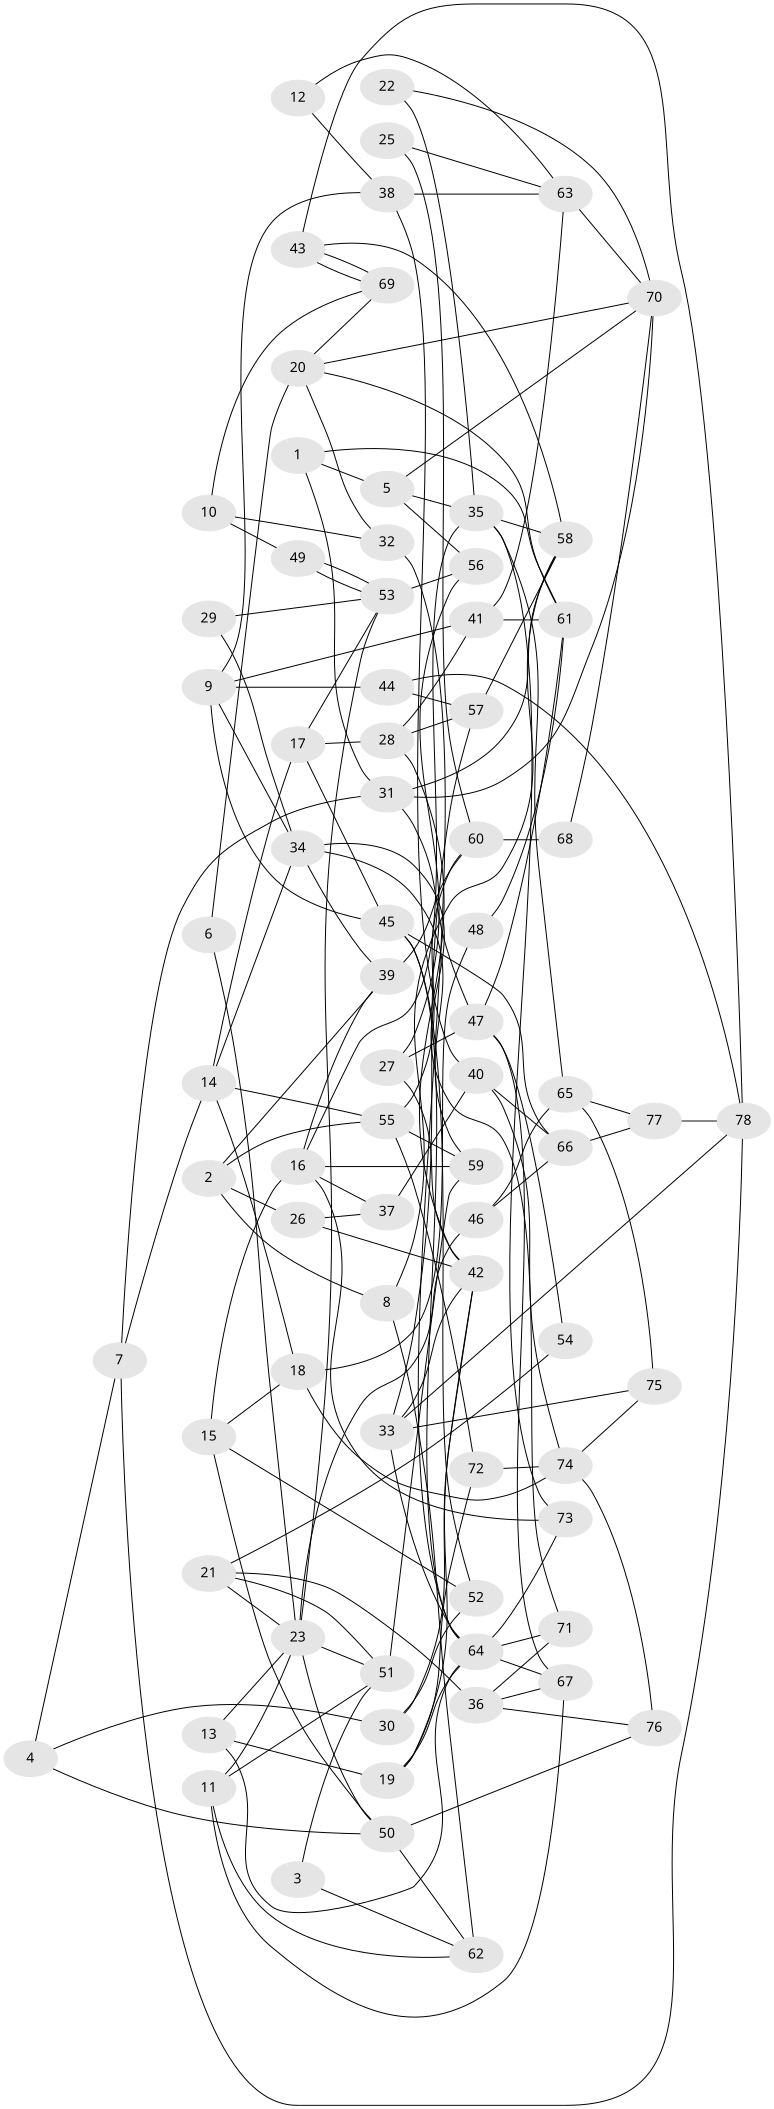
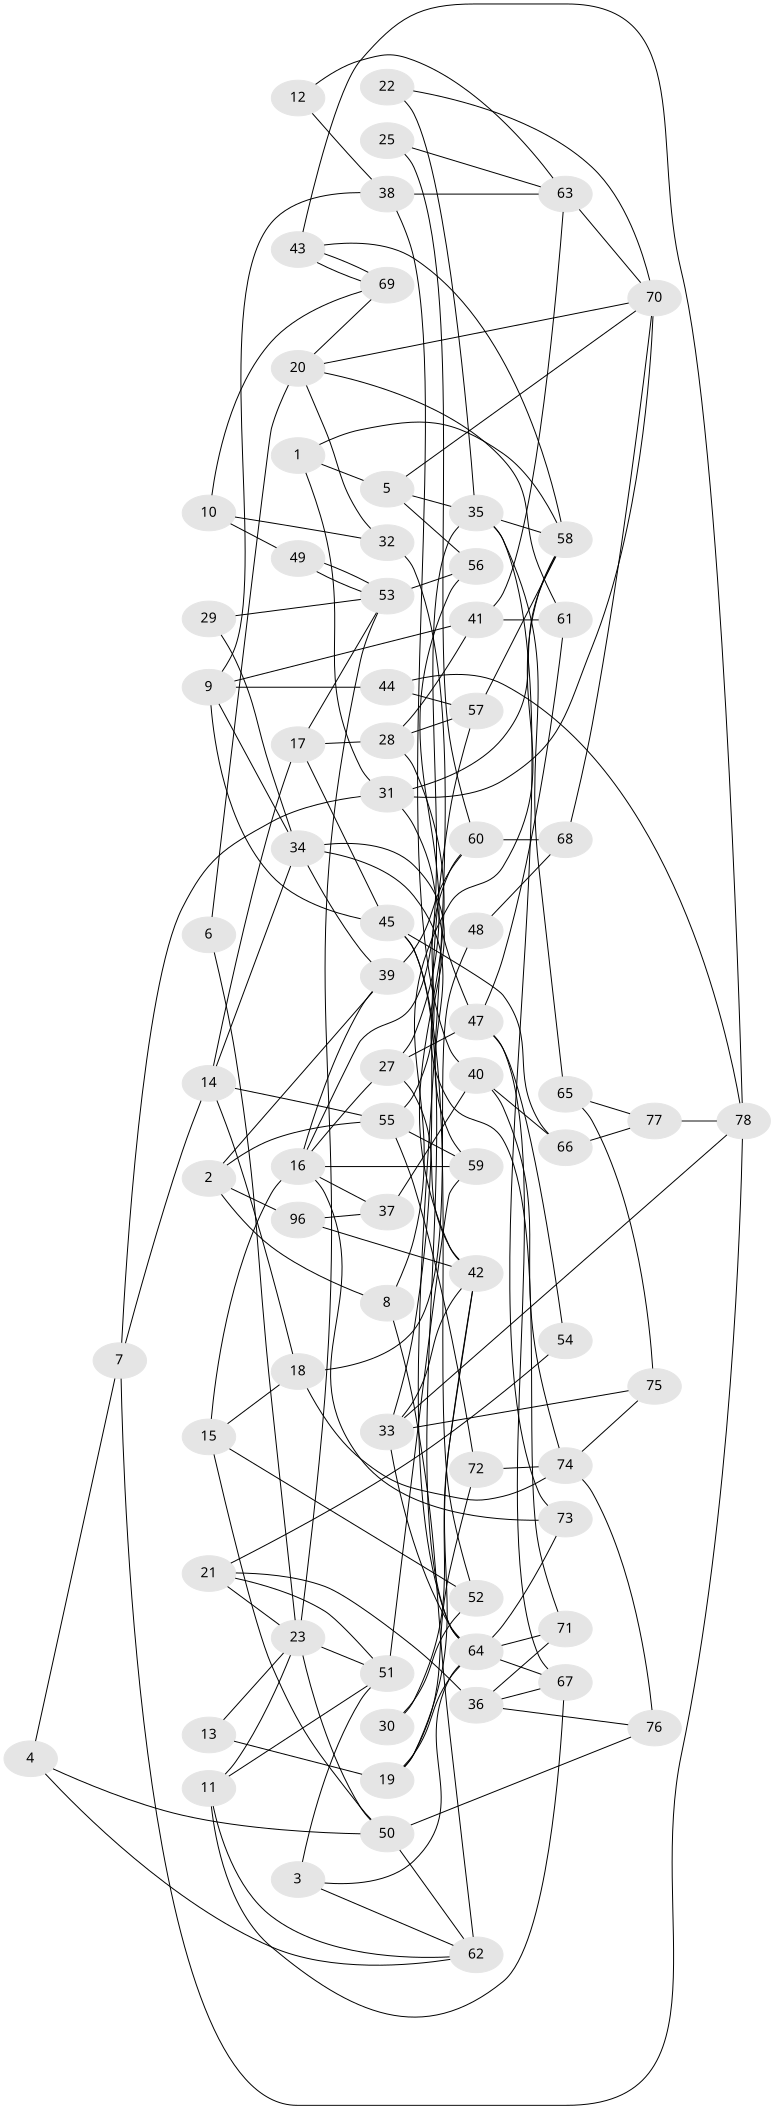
edge "1" -- "61": now "1" -- "58"
edge "61" -- "48": now "68" -- "48"
edge "27" -- "16": added
node "26": label "26" -> "96"
node "46": removed
edge "30" -- "4": now "62" -- "4"
edge "64" -- "13": now "64" -- "3"
